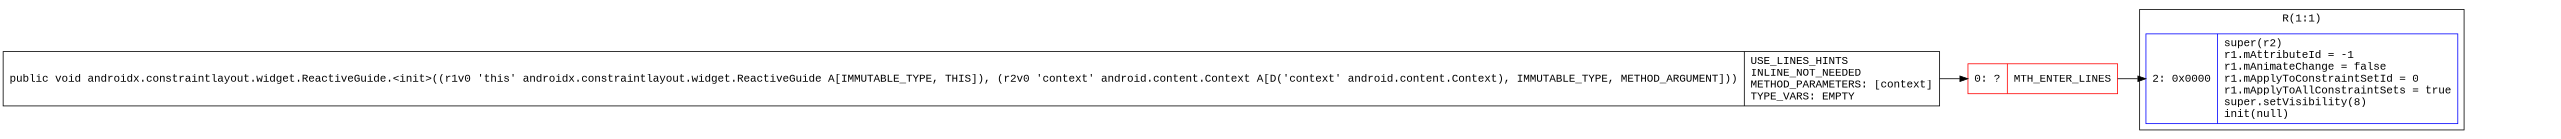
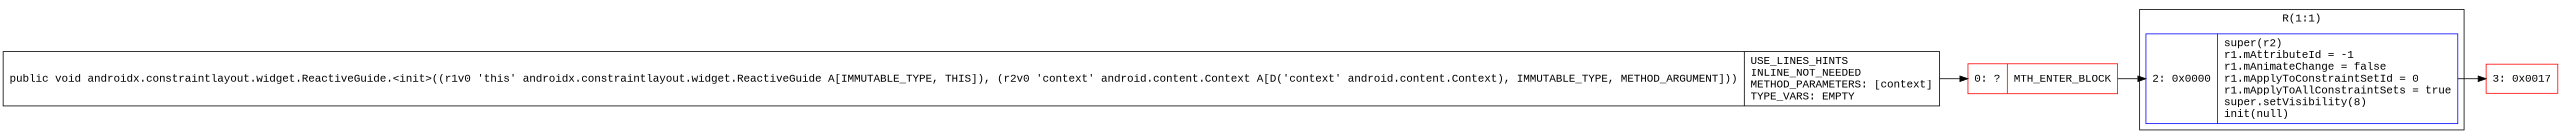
node "0: ?": text "MTH_ENTER_LINES" -> "MTH_ENTER_BLOCK"
node "3: 0x0017": added
